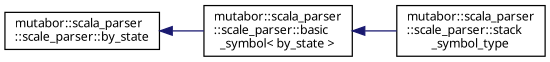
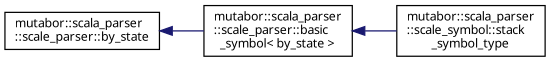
node "mutabor::scala_parser ::scale_parser::stack _symbol_type": label "mutabor::scala_parser ::scale_parser::stack _symbol_type" -> "mutabor::scala_parser ::scale_symbol::stack _symbol_type"
